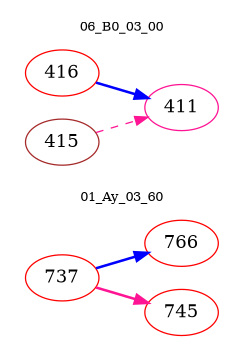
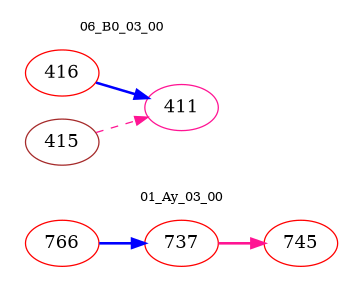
cluster "01_Ay_03_60": label "01_Ay_03_60" -> "01_Ay_03_00"
edge "737" -> "766": reversed
